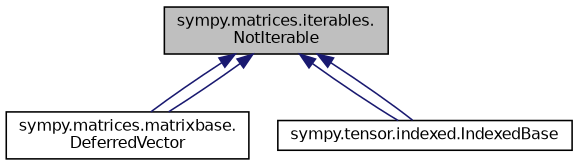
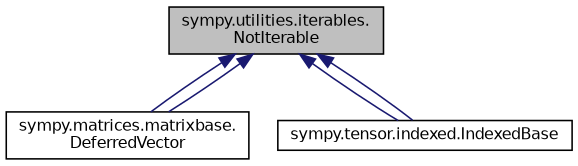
node "sympy.matrices.iterables. NotIterable": label "sympy.matrices.iterables. NotIterable" -> "sympy.utilities.iterables. NotIterable"
